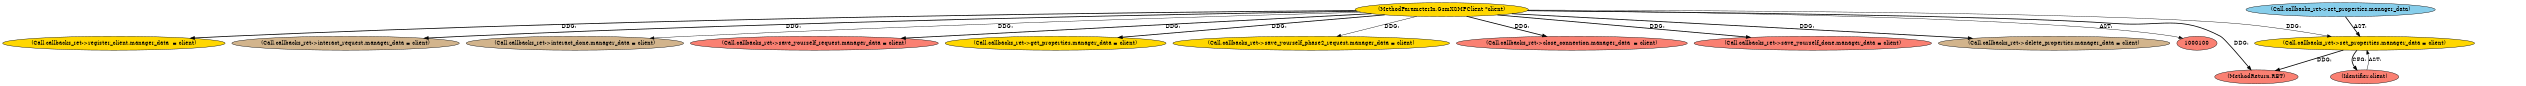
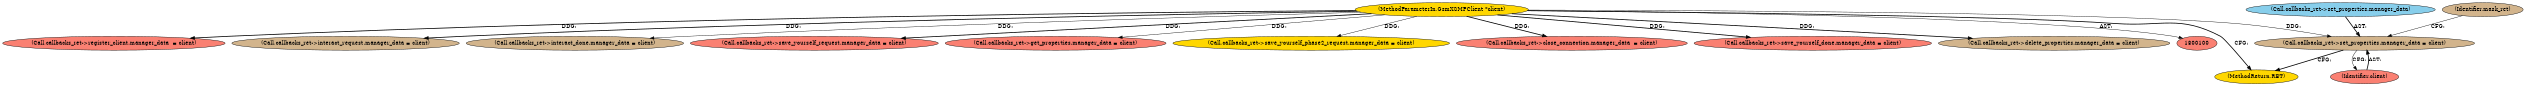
node "(Identifier,mask_ret)": added
edge "(MethodParameterIn,GsmXSMPClient *client)" -> "(Call,callbacks_ret->get_properties.manager_data = client)": style bold -> solid
node "(Call,callbacks_ret->register_client.manager_data  = client)": fillcolor gold -> salmon
node "(Call,callbacks_ret->get_properties.manager_data = client)": fillcolor gold -> salmon
node "1000100": label "1000100" -> "1800100"
edge "(MethodParameterIn,GsmXSMPClient *client)" -> "(MethodReturn,RET)": label "DDG: " -> "CFG: "
node "(Call,callbacks_ret->set_properties.manager_data = client)": fillcolor gold -> tan
edge "(Call,callbacks_ret->set_properties.manager_data = client)" -> "(Identifier,client)": style bold -> solid
edge "(Call,callbacks_ret->set_properties.manager_data = client)" -> "(MethodReturn,RET)": label "DDG: " -> "CFG: "
edge "(Identifier,client)" -> "(Call,callbacks_ret->set_properties.manager_data = client)": style solid -> bold
node "(MethodReturn,RET)": fillcolor salmon -> gold
